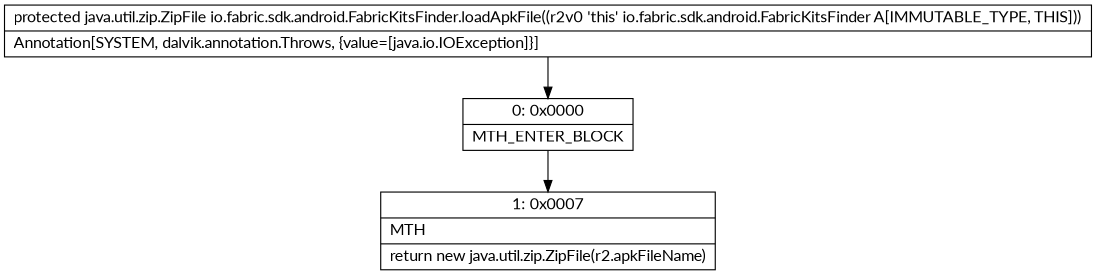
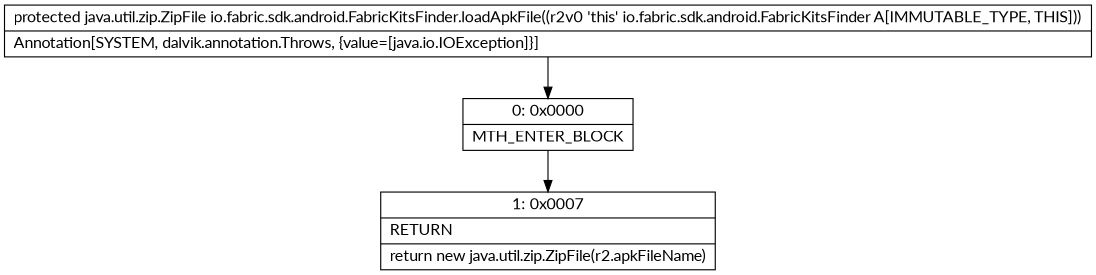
node "1: 0x0007": text "MTH" -> "RETURN"
